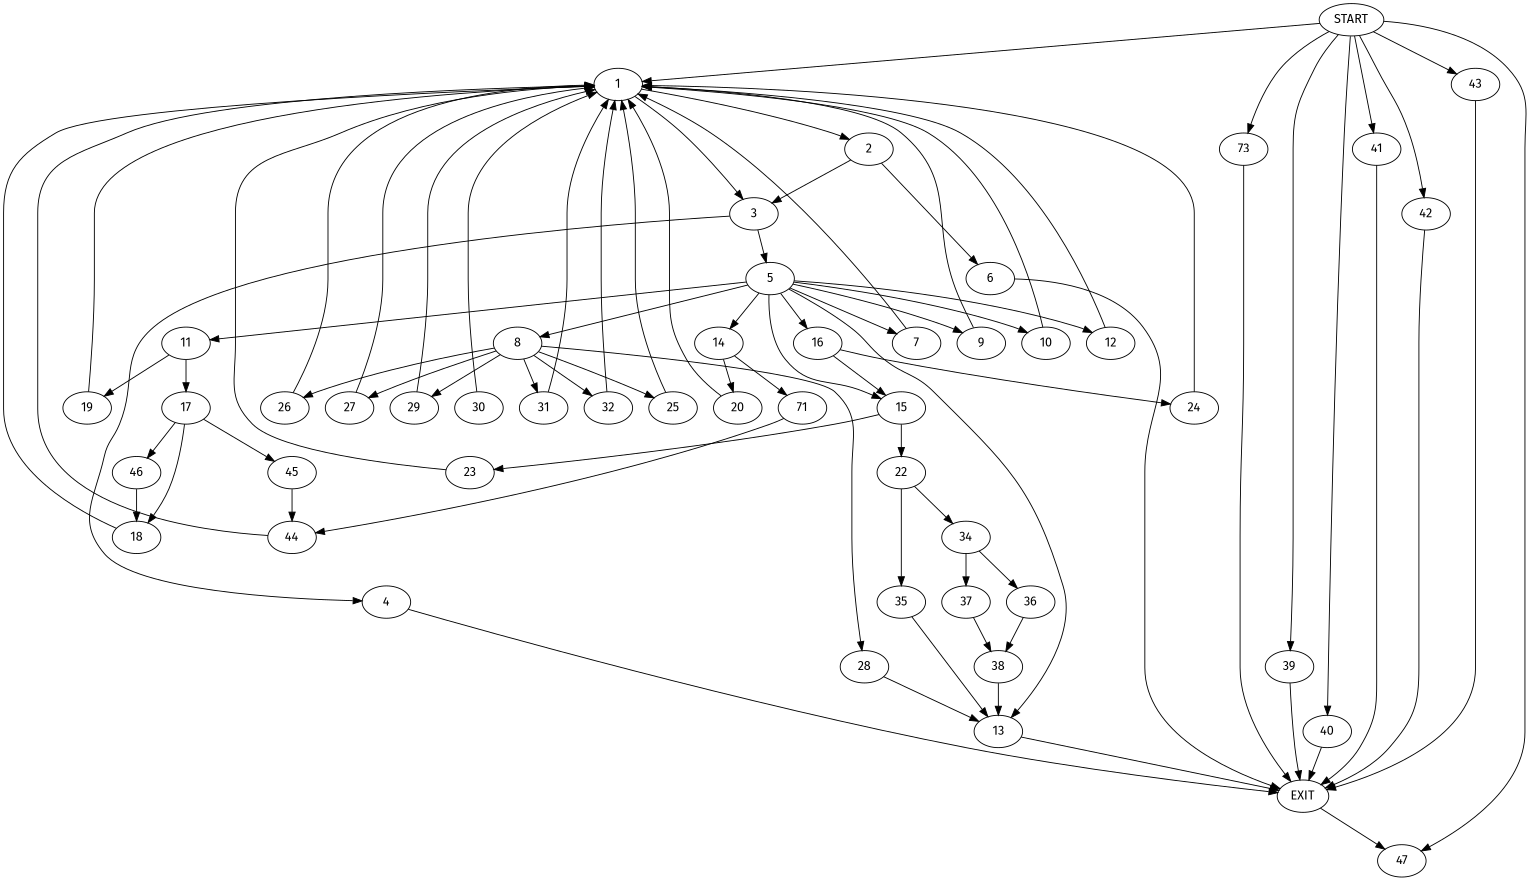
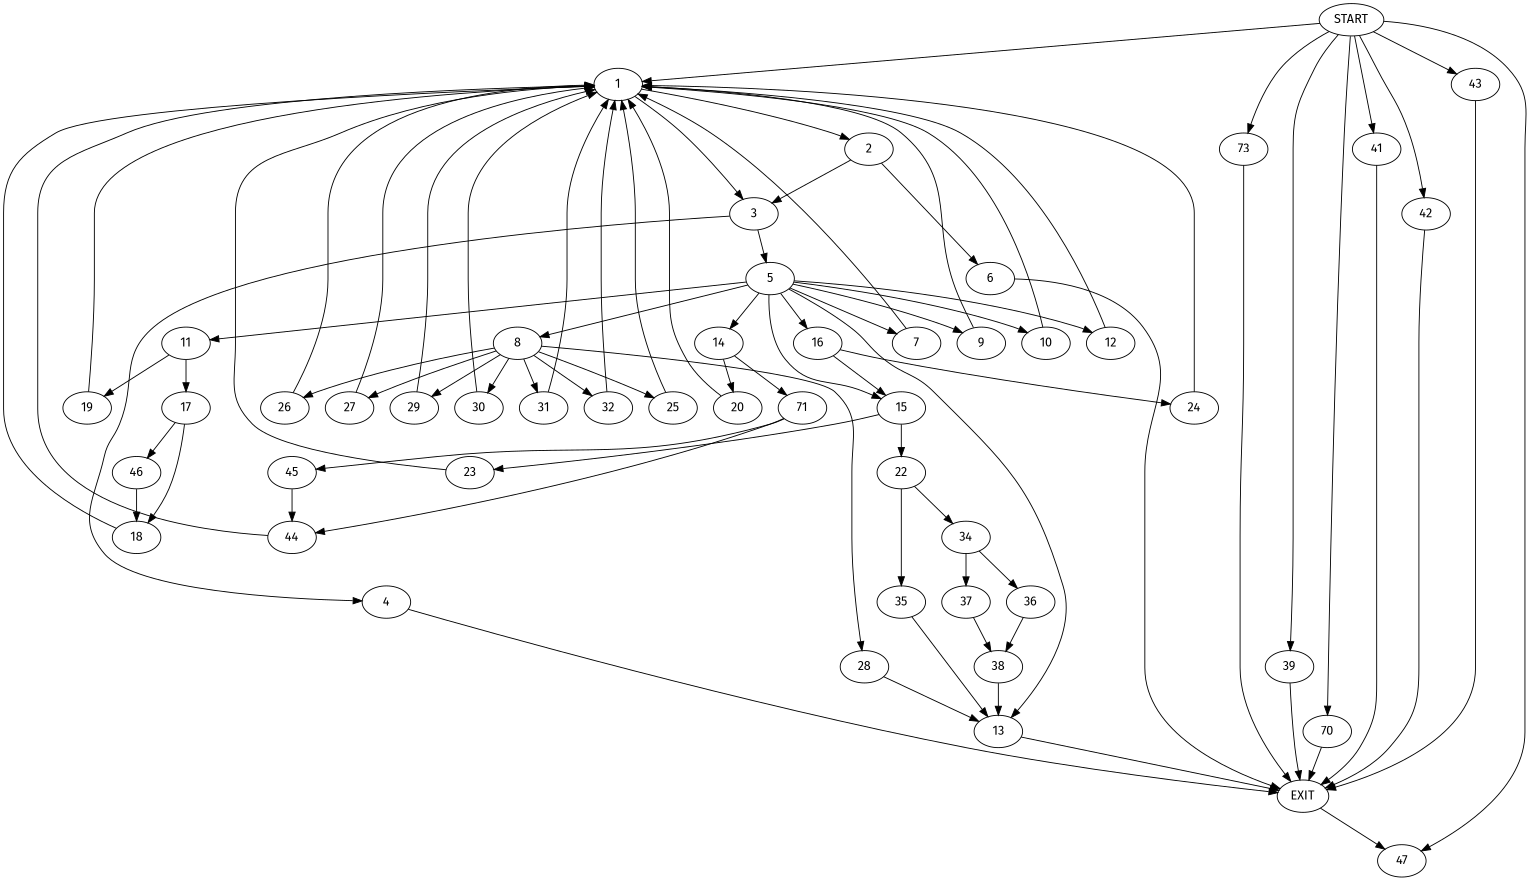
edge "8" -> "30": added
edge "17" -> "45": now "71" -> "45"
node "40": label "40" -> "70"
